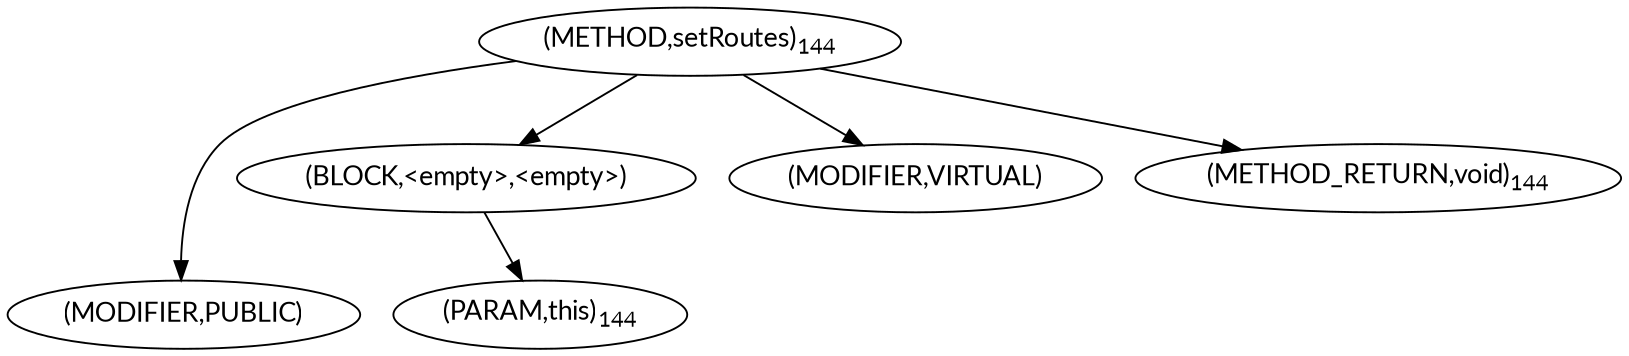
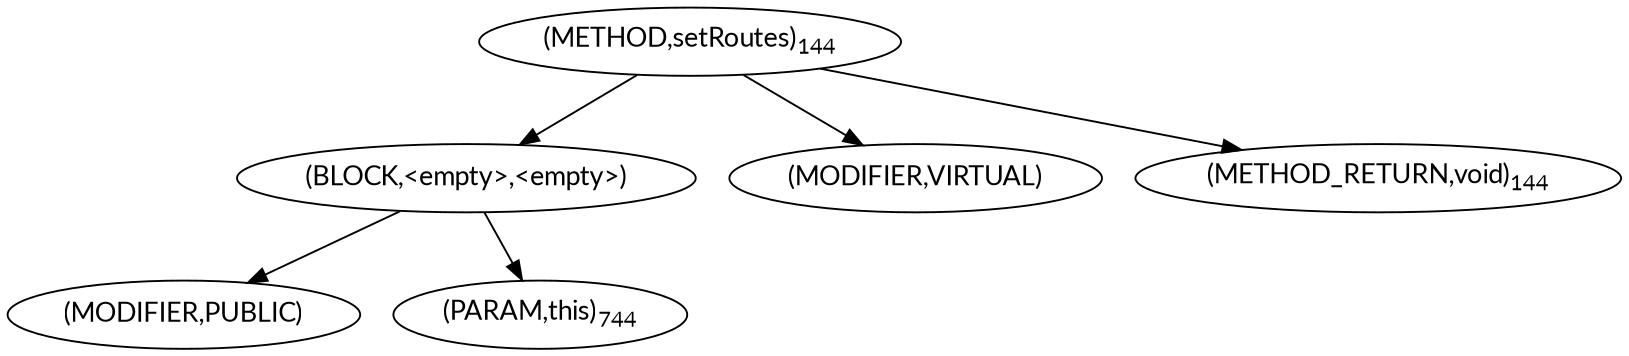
edge "(METHOD,setRoutes)" -> "(MODIFIER,PUBLIC)": now "(BLOCK,<empty>,<empty>)" -> "(MODIFIER,PUBLIC)"
node "(PARAM,this)": text "144" -> "744"
